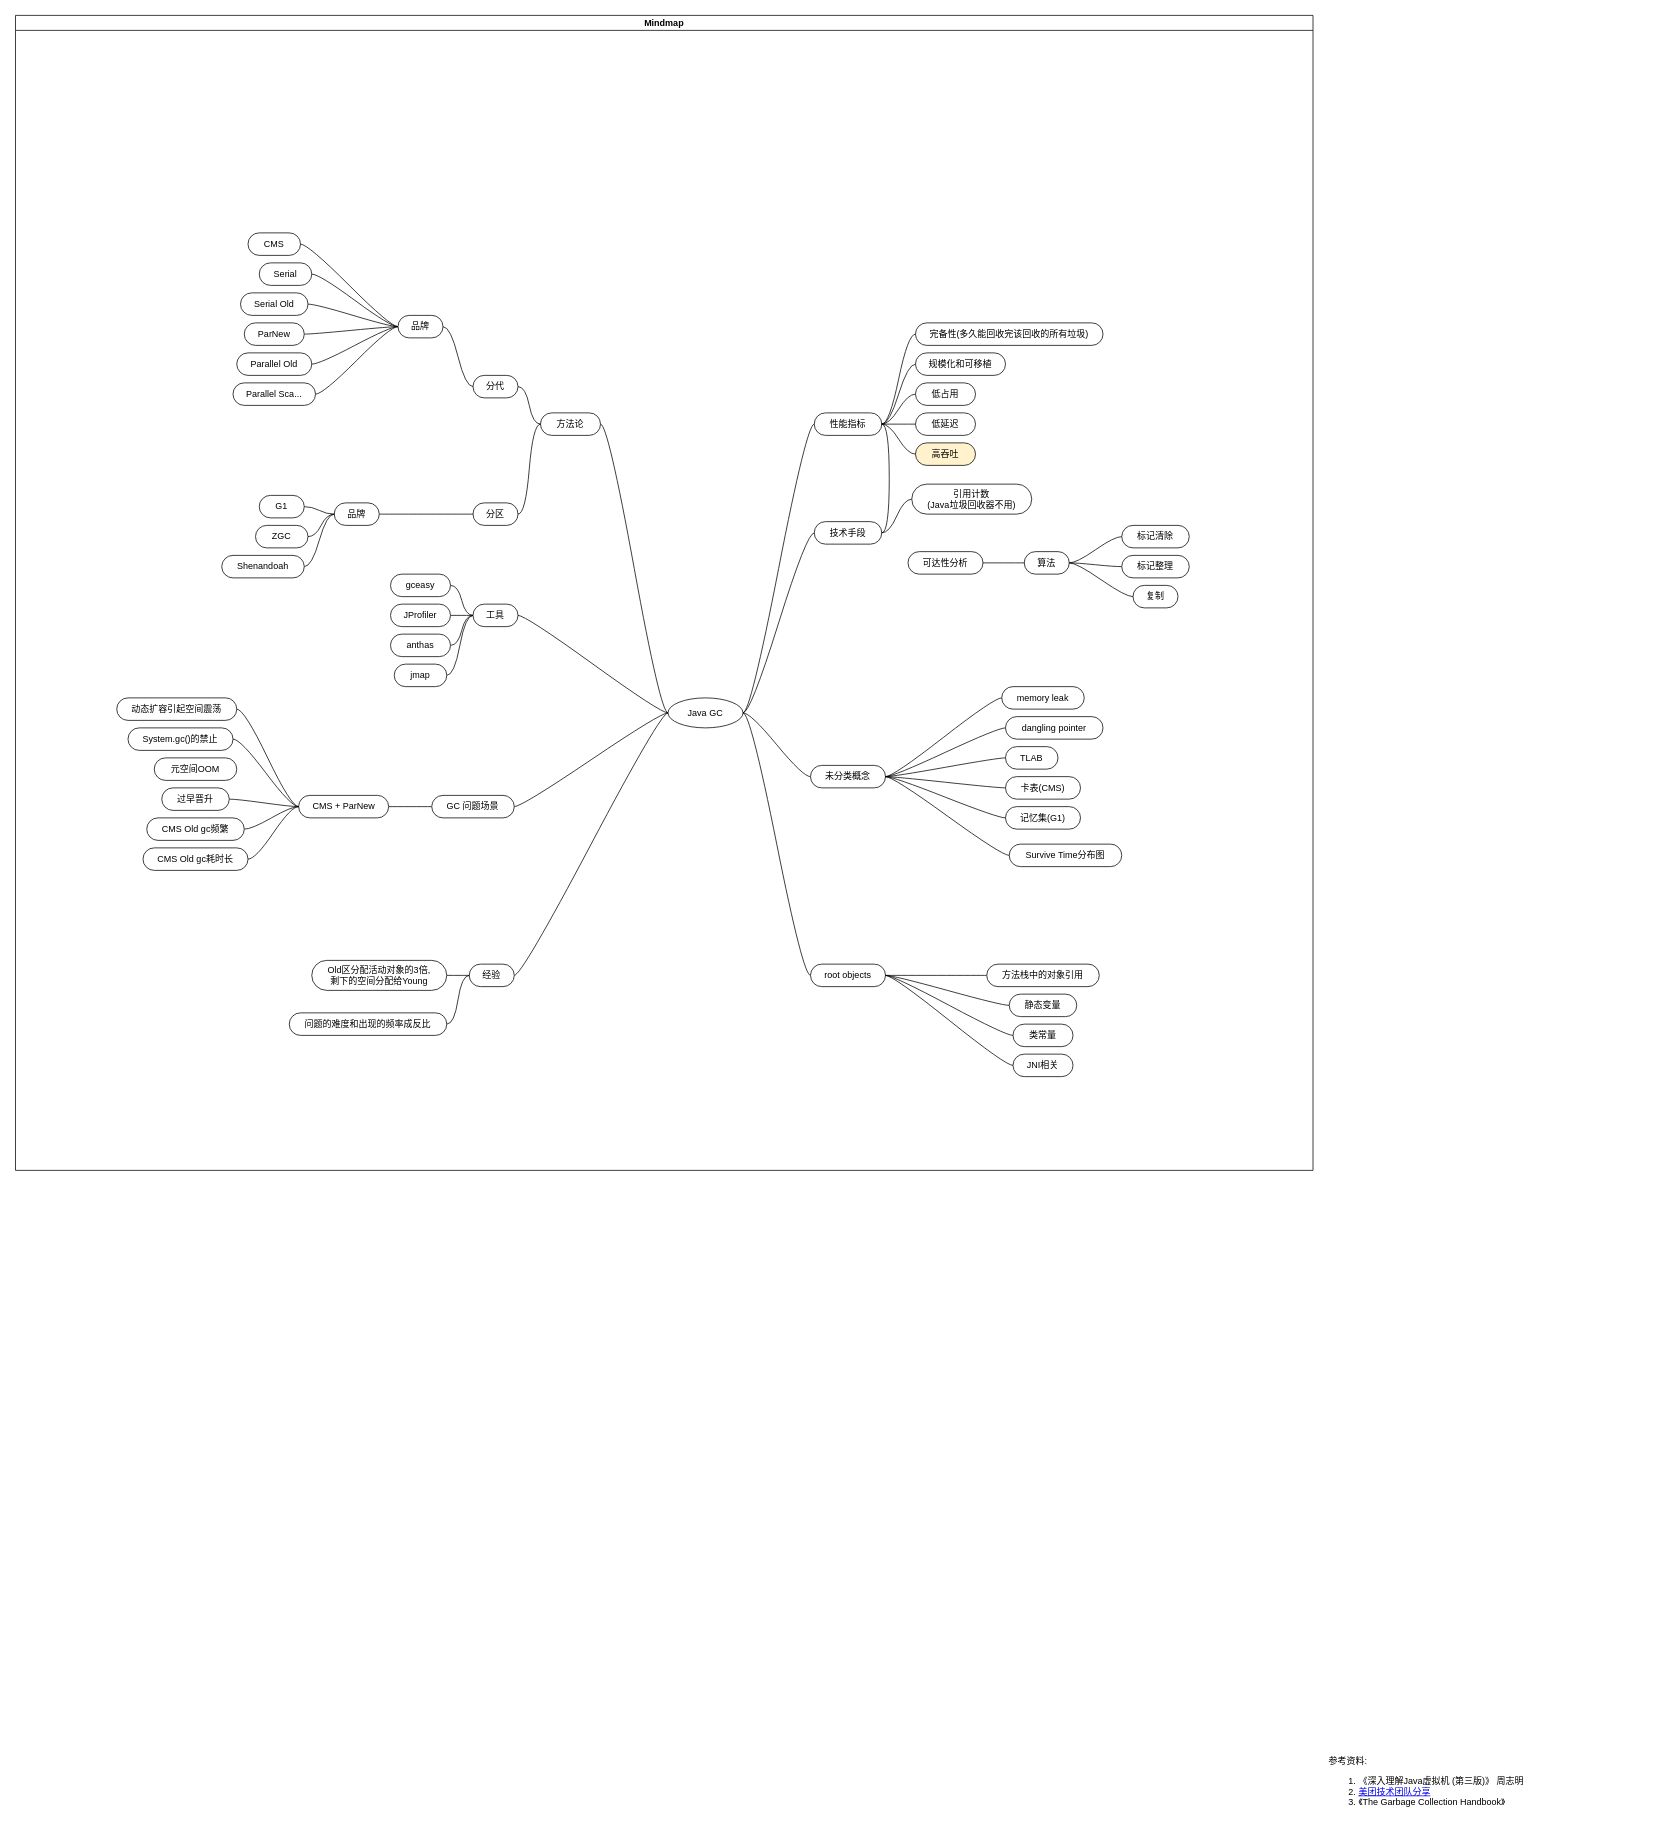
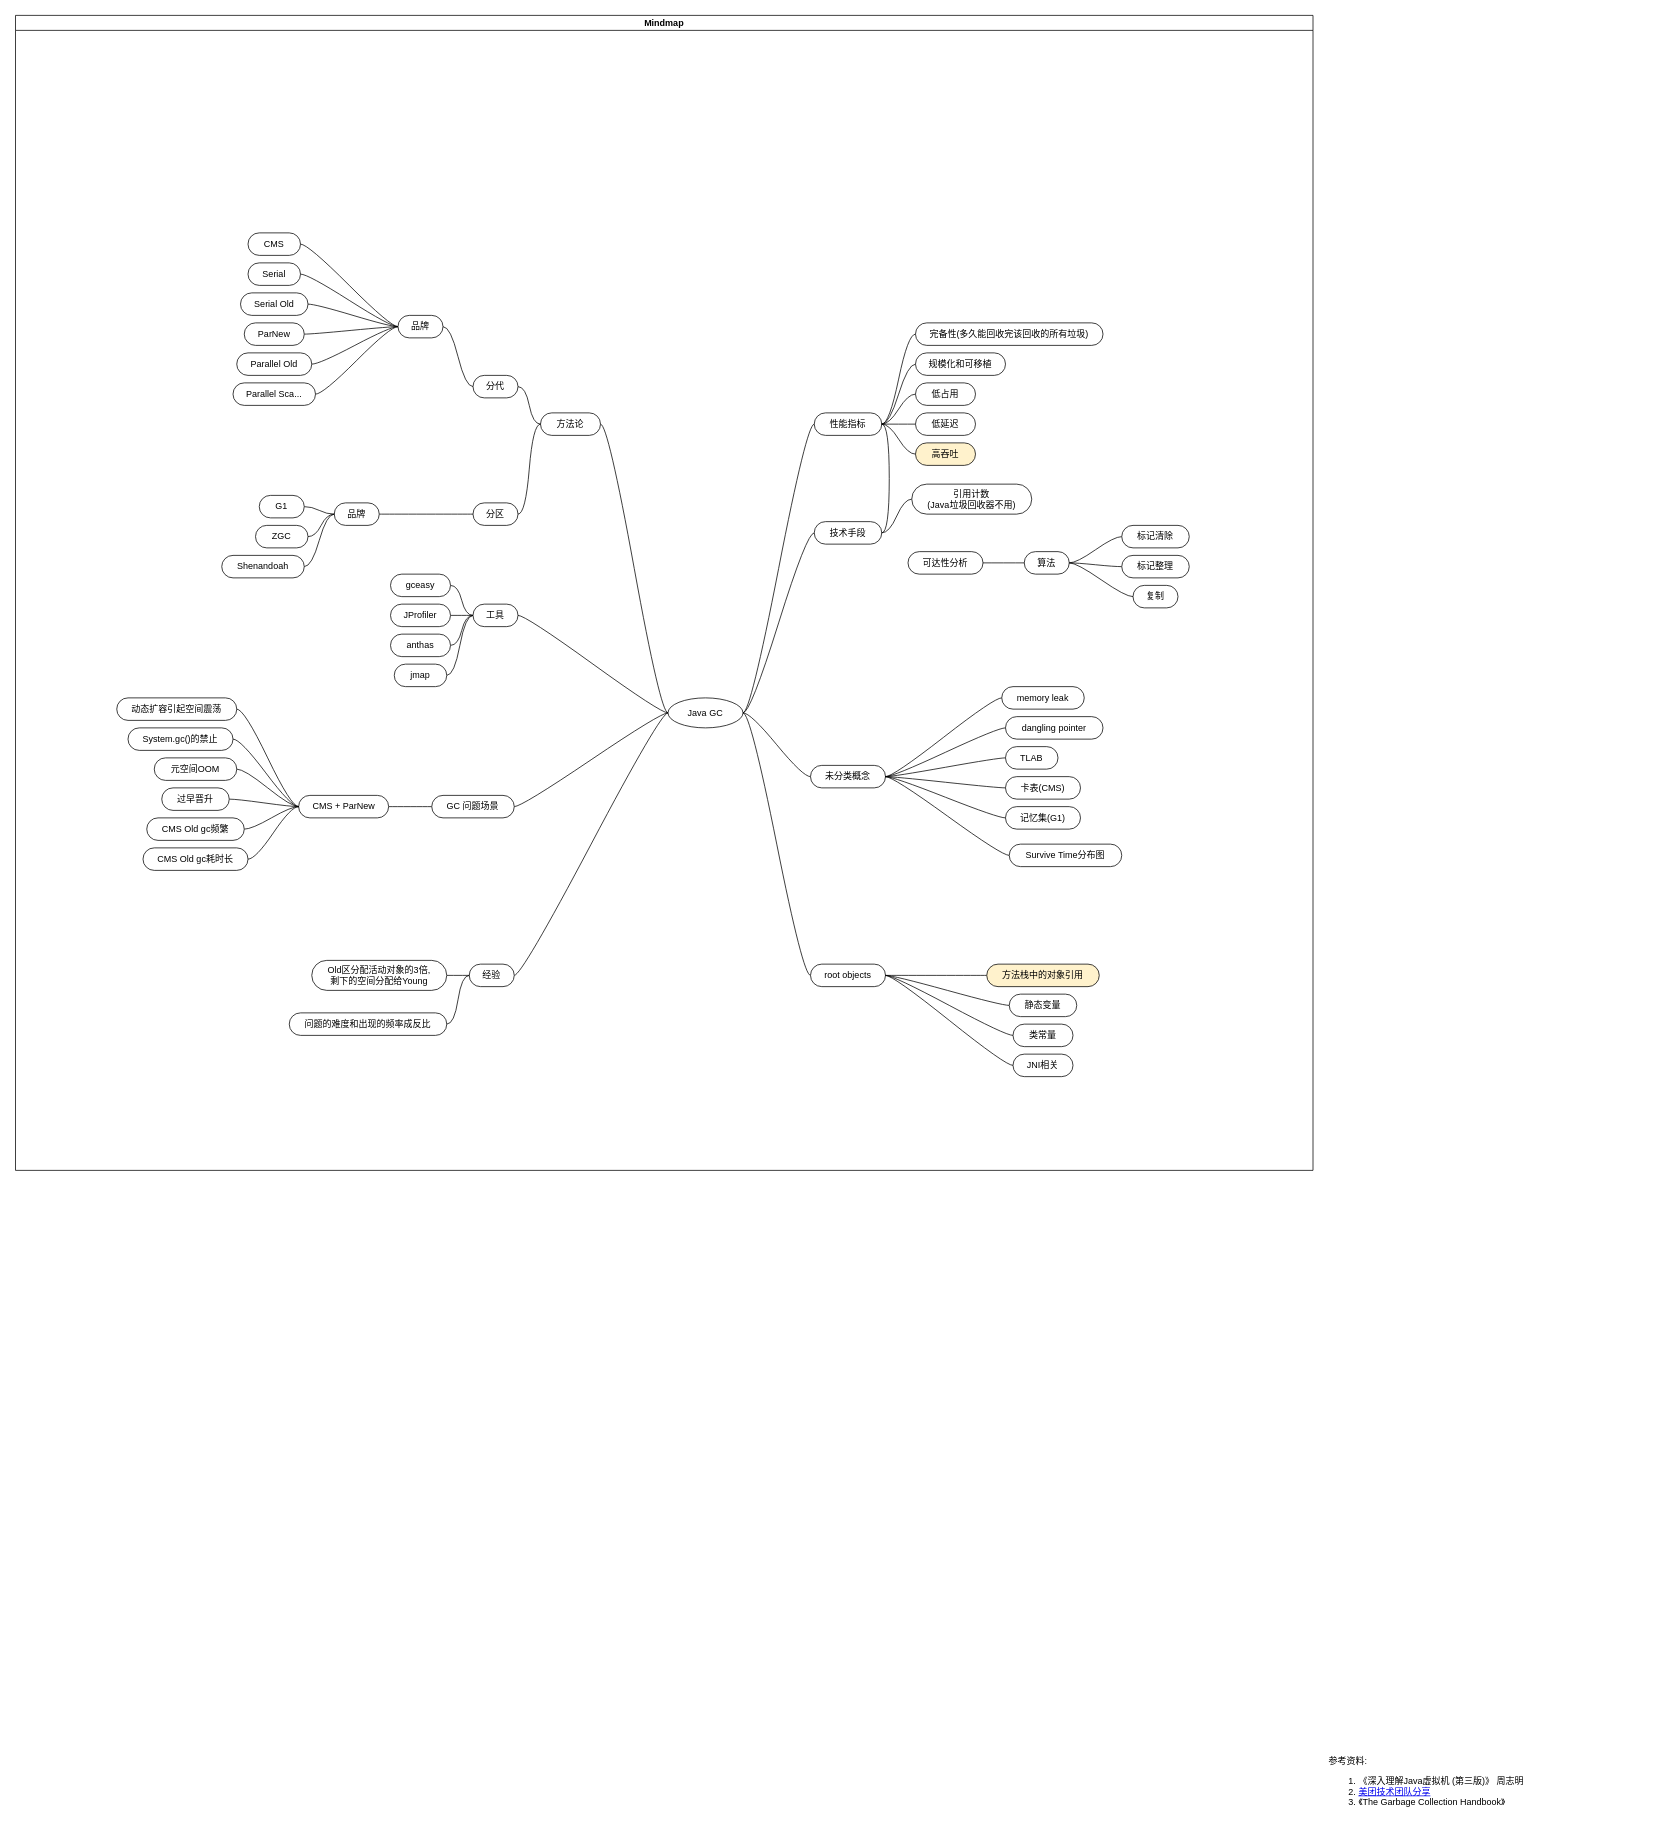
node "Serial": moved (285, 274) -> (274, 274)
edge "元空间OOM" -- "CMS + ParNew": added
node "方法栈中的对象引用": fillcolor #ffffff -> #fff2cc
